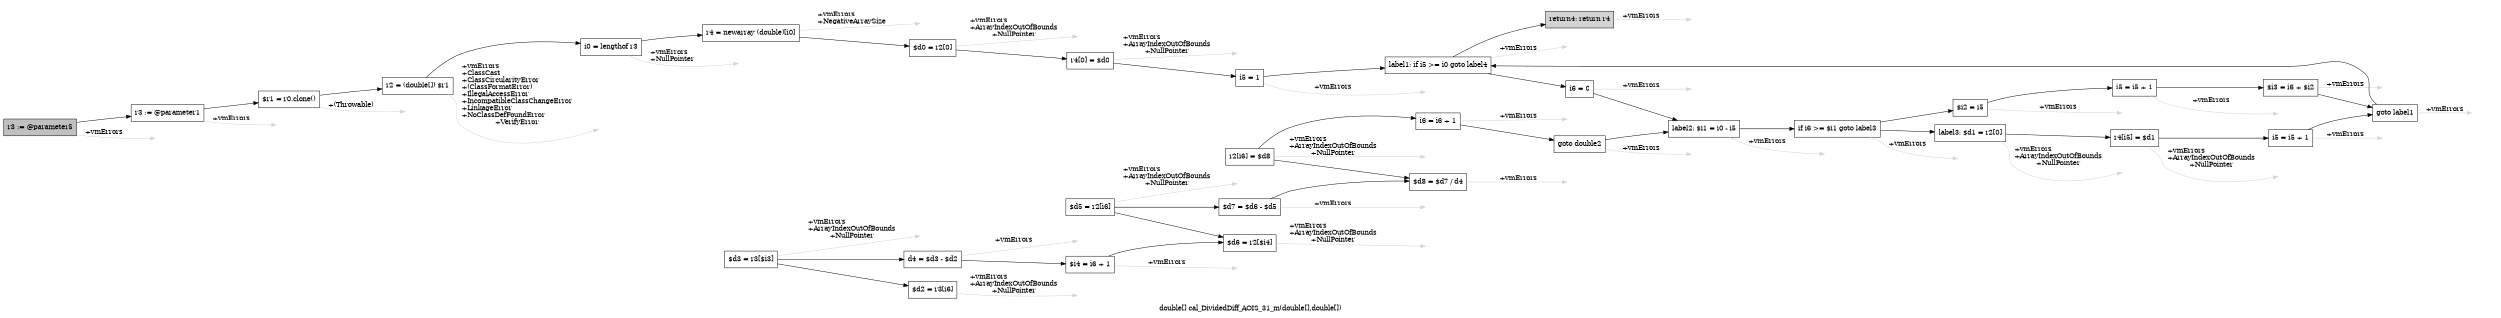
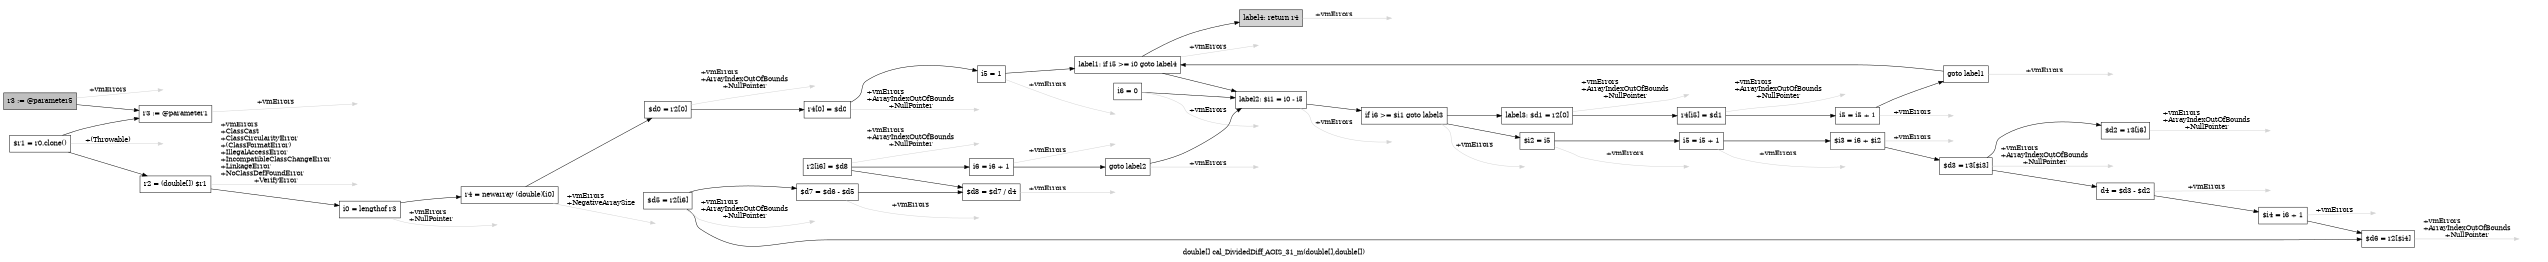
node "return4: return r4": label "return4: return r4" -> "label4: return r4"
edge "label1: if i5 >= i0 goto label4" -> "i6 = 0": now "label1: if i5 >= i0 goto label4" -> "label2: $i1 = i0 - i5"
edge "$i3 = i6 + $i2" -> "goto label1": now "$i3 = i6 + $i2" -> "$d3 = r3[$i3]"
edge "r3 := @parameter1" -> "$r1 = r0.clone()": reversed
node "goto double2": label "goto double2" -> "goto label2"
